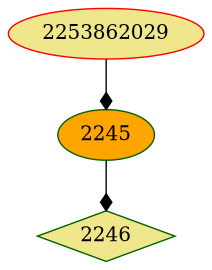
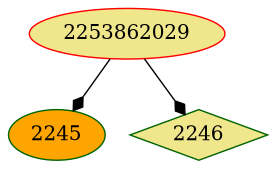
edge "2245" -> "2246": now "2253862029" -> "2246"
